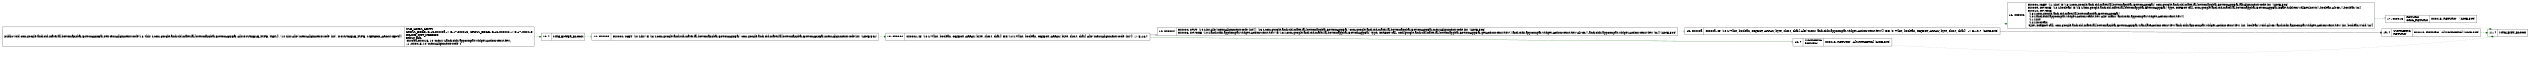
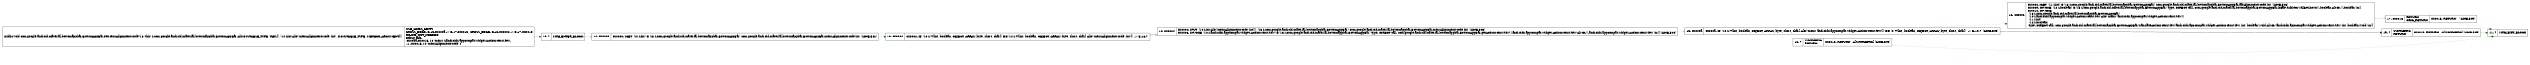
edge "13: 0x0002" -> "18: ?": removed
